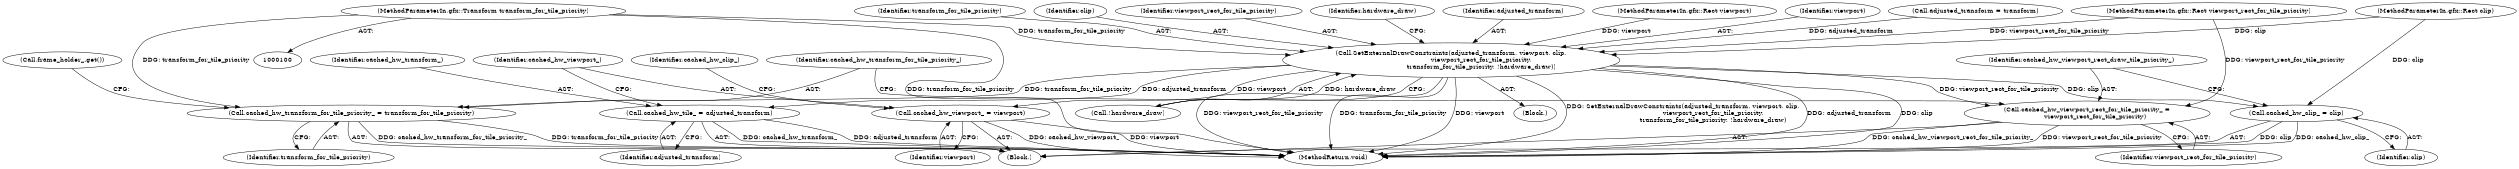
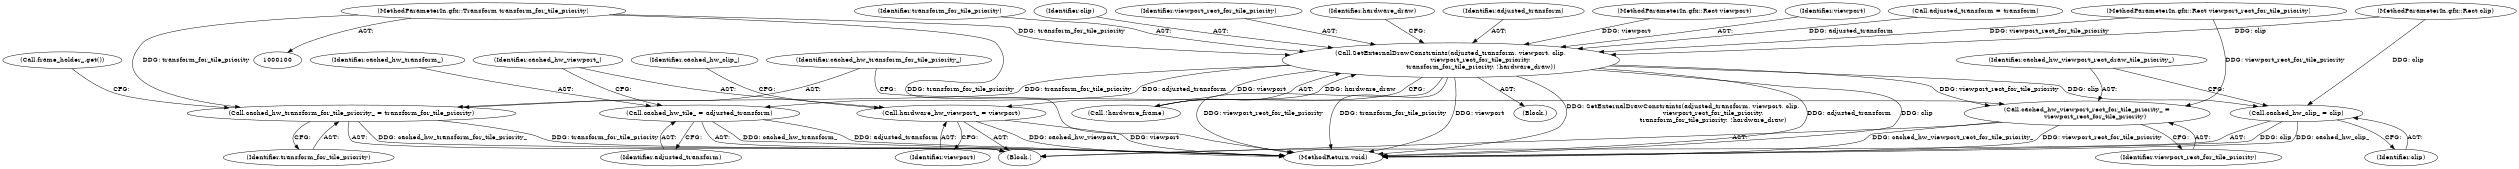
node "(Call,cached_hw_viewport_ = viewport)": label "(Call,cached_hw_viewport_ = viewport)" -> "(Call,hardware_hw_viewport_ = viewport)"
node "(Call,!hardware_draw)": label "(Call,!hardware_draw)" -> "(Call,!hardware_frame)"
